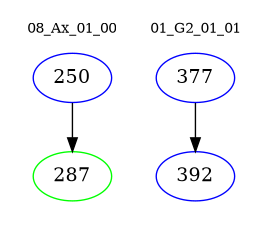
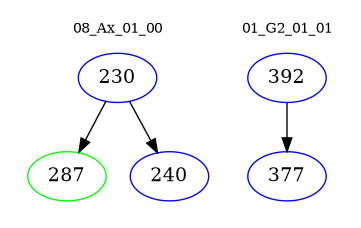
node "250": label "250" -> "230"
edge "377" -> "392": reversed
node "240": added
